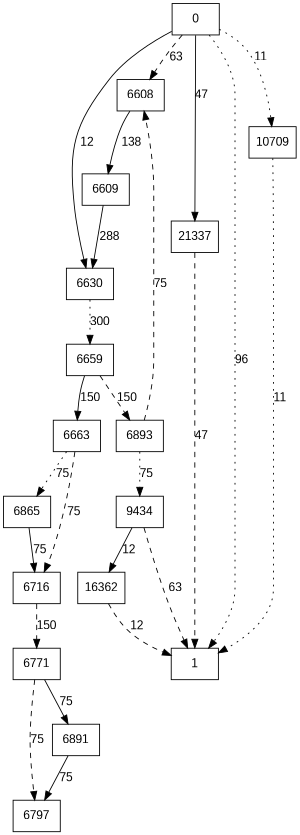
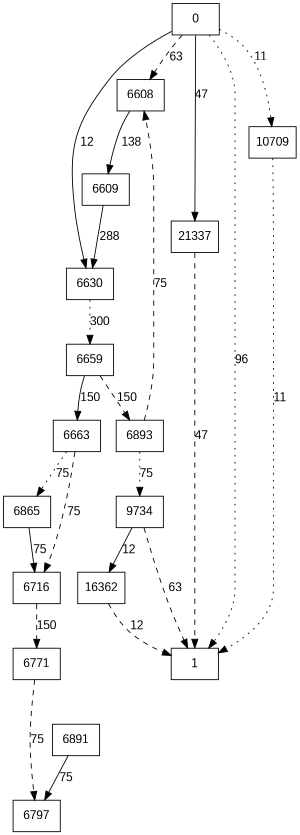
node "9434": label "9434" -> "9734"
edge "6771" -> "6891": removed, label "75"
